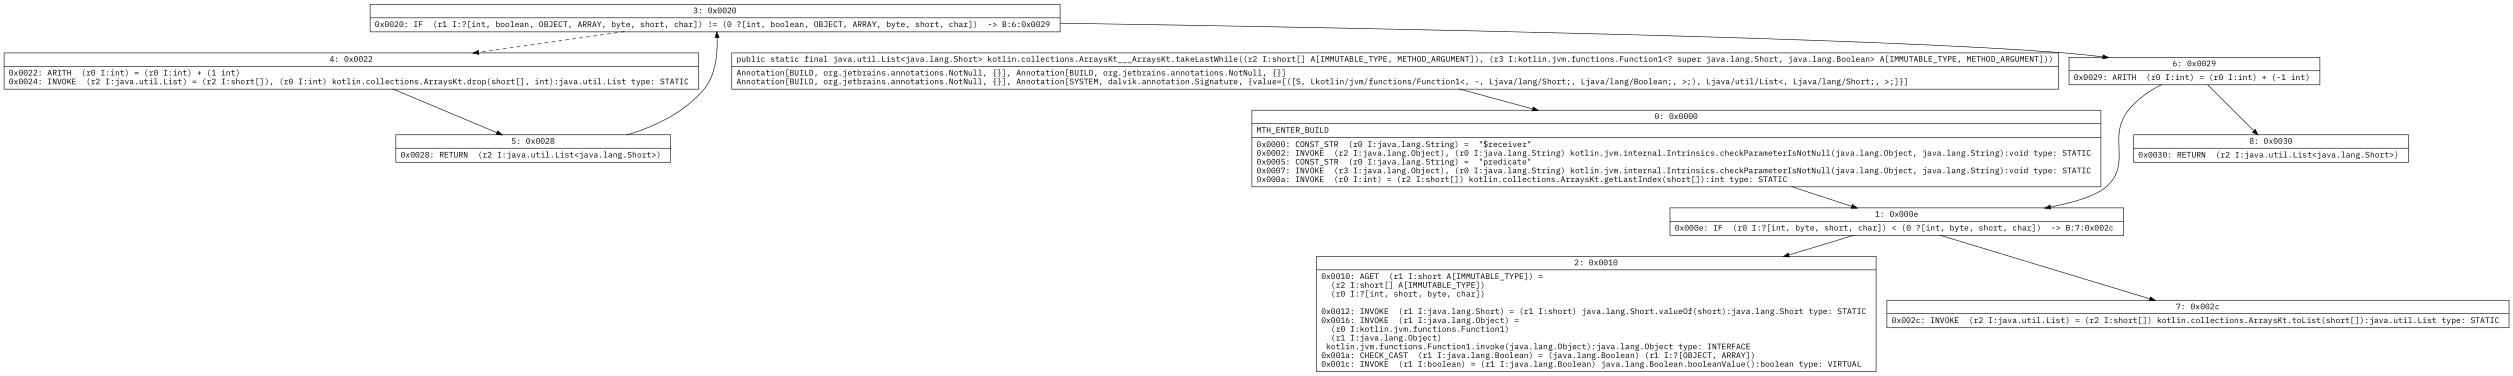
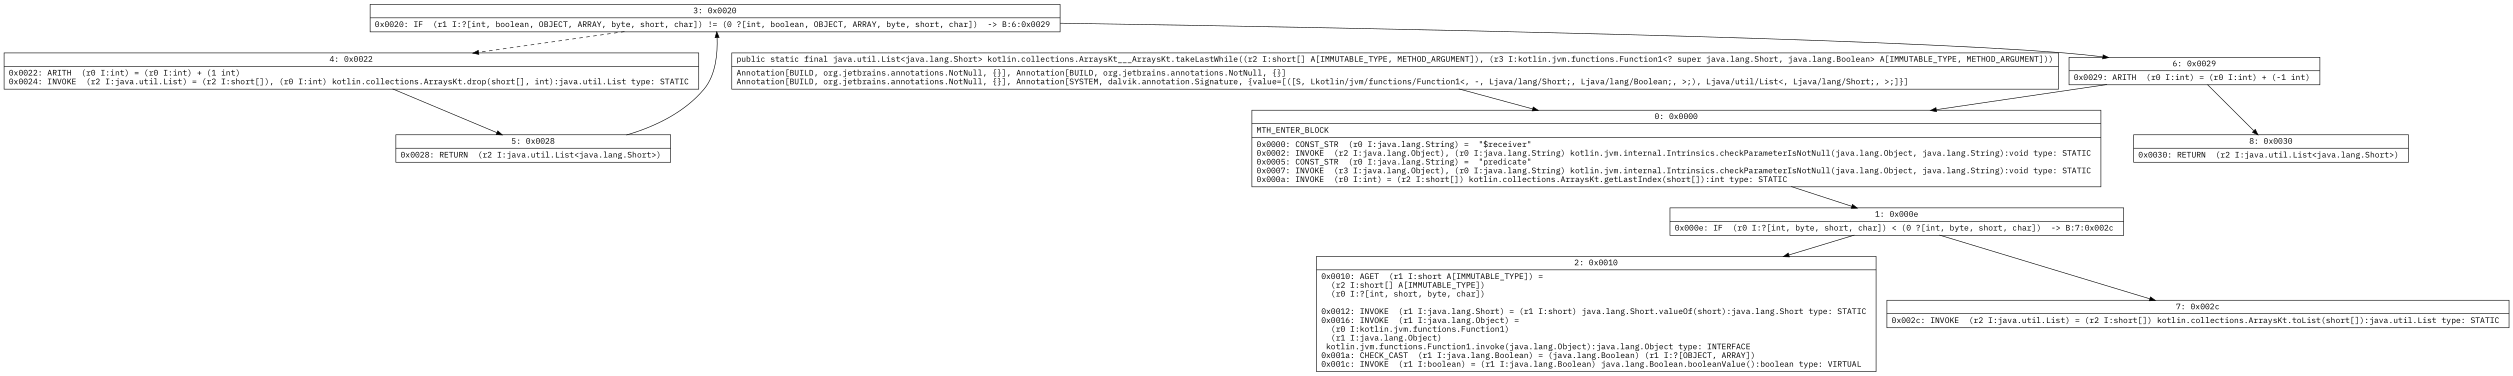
node "0: 0x0000": text "MTH_ENTER_BUILD" -> "MTH_ENTER_BLOCK"
edge "6: 0x0029" -> "1: 0x000e": now "6: 0x0029" -> "0: 0x0000"
